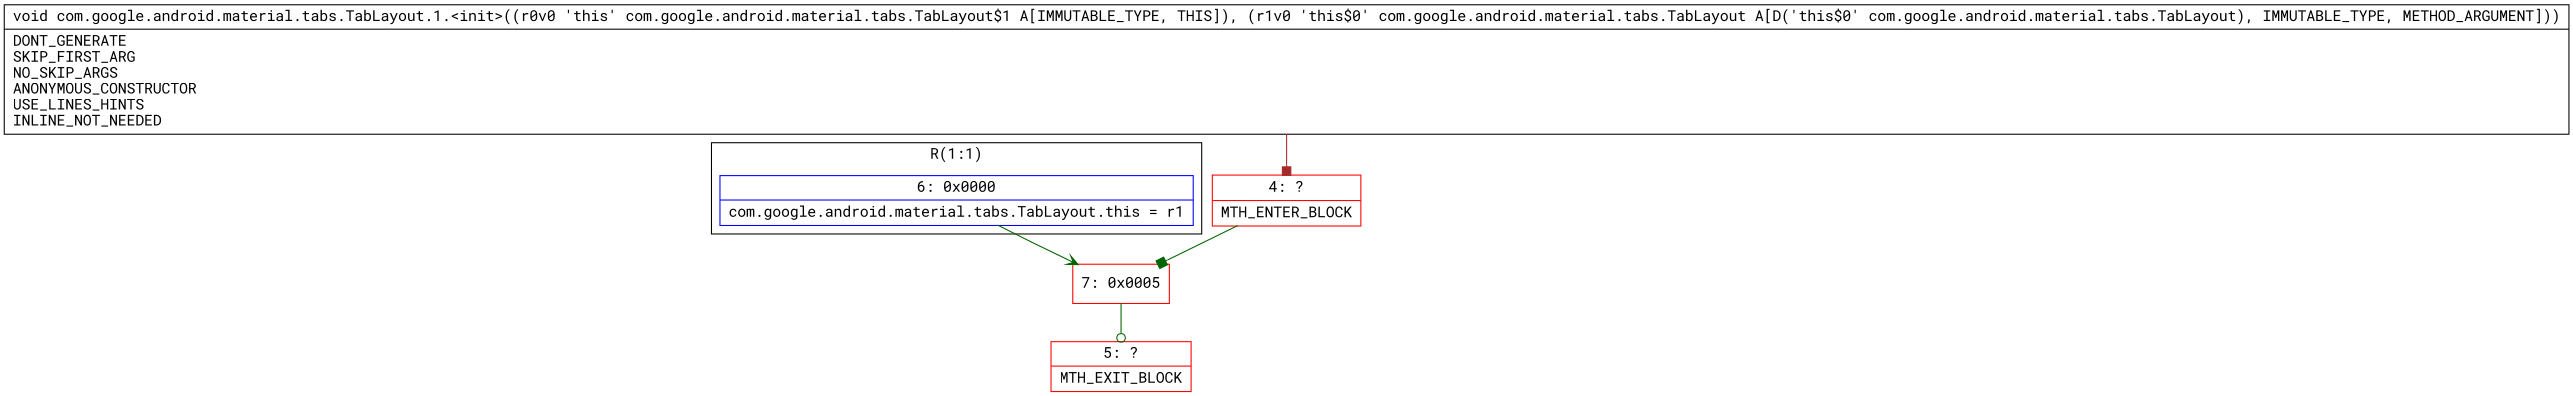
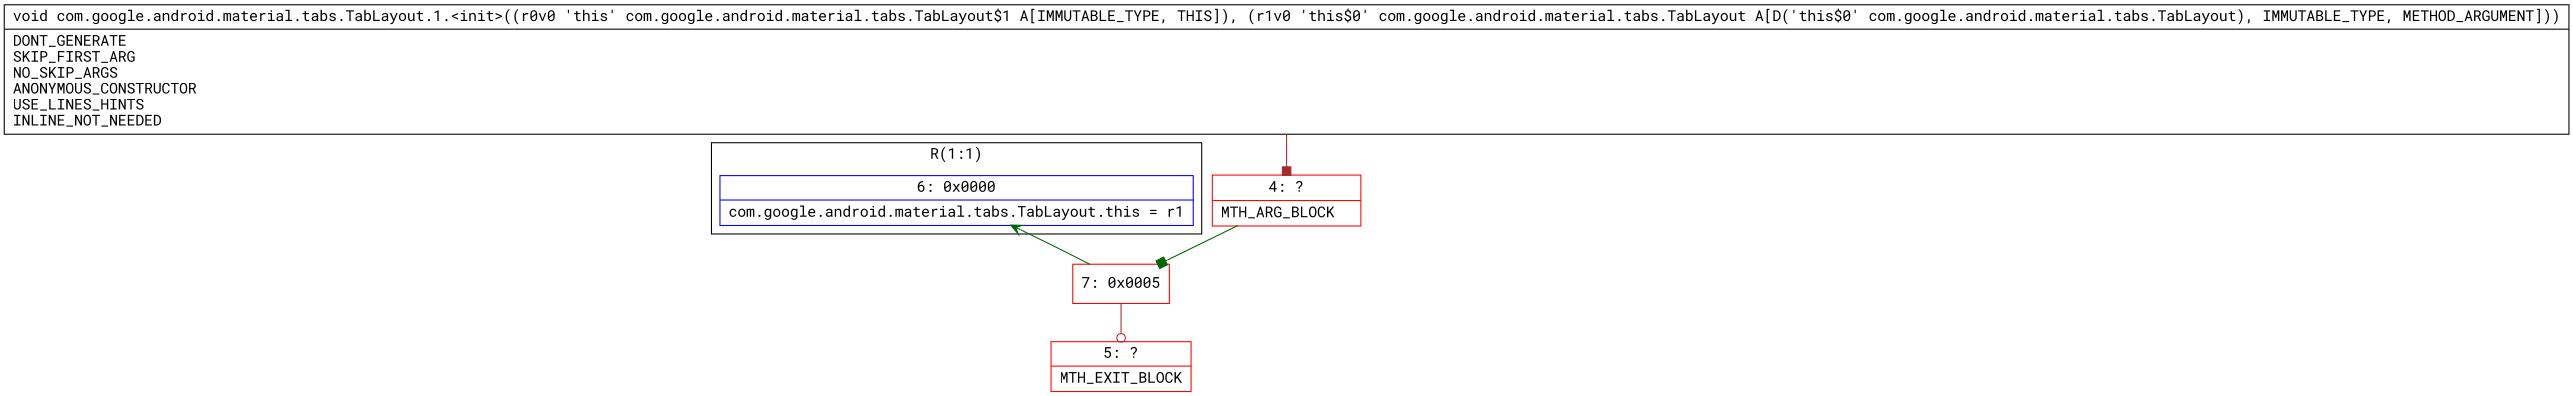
node "4: ?": text "MTH_ENTER_BLOCK" -> "MTH_ARG_BLOCK"
edge "6: 0x0000" -> "7: 0x0005": reversed
edge "7: 0x0005" -> "5: ?": color darkgreen -> brown
